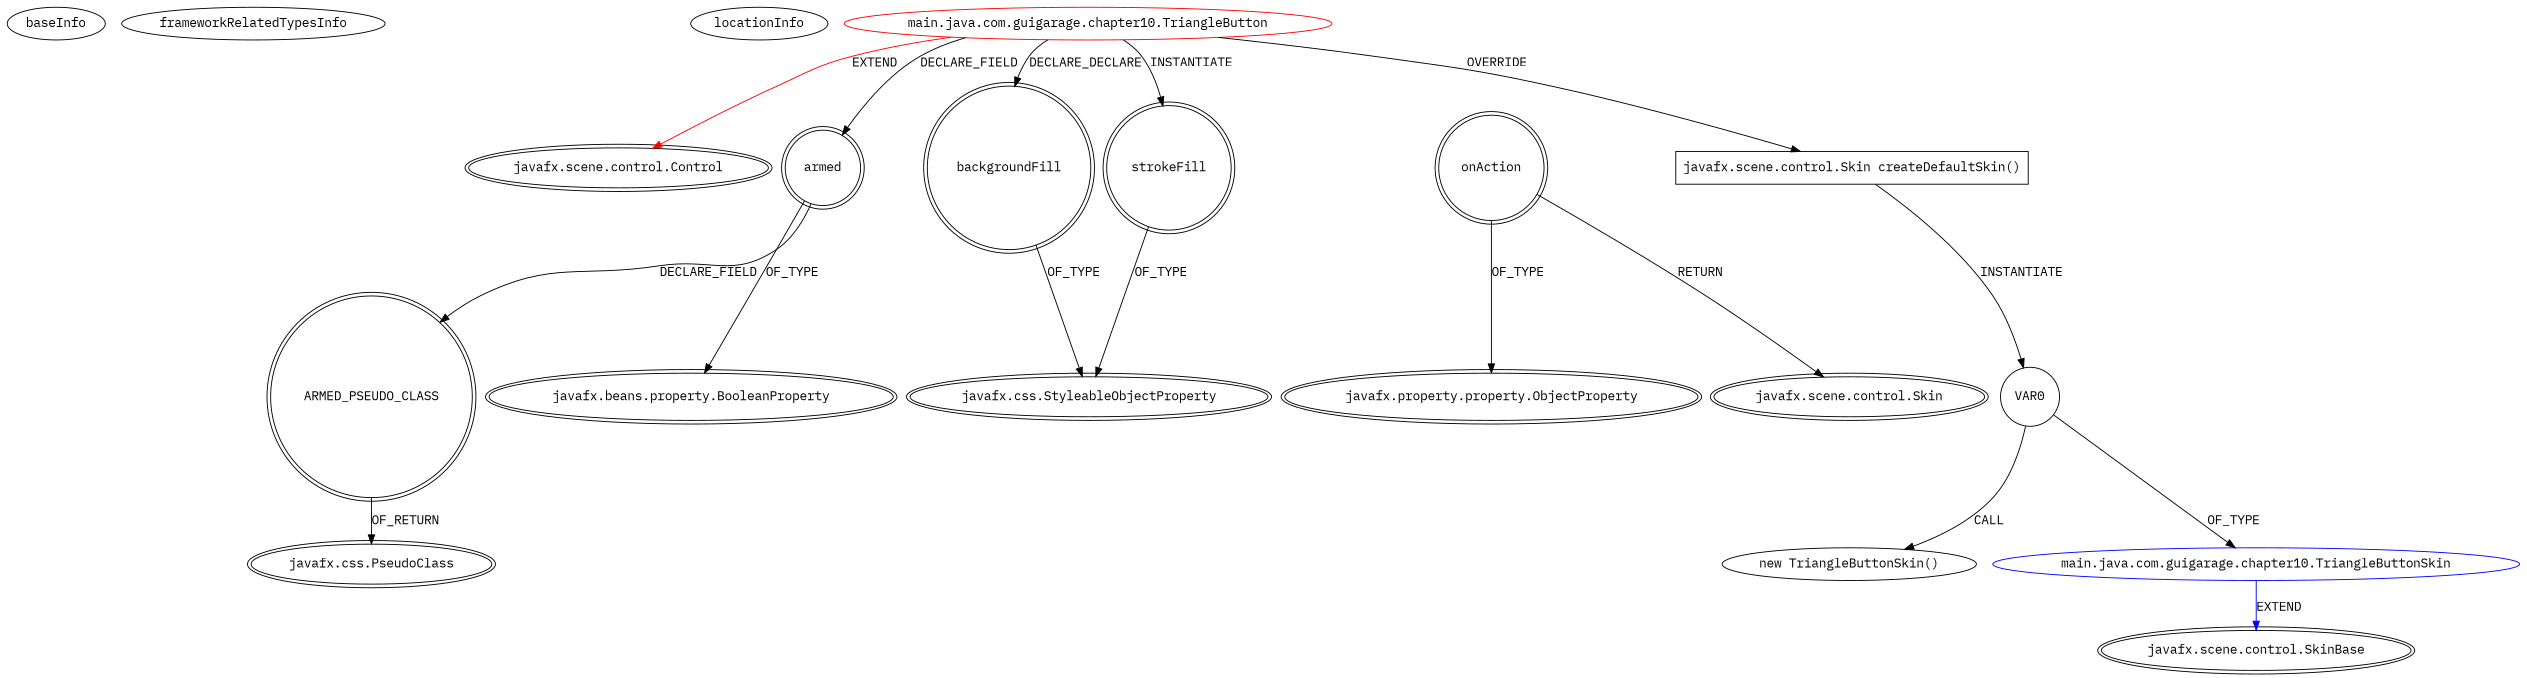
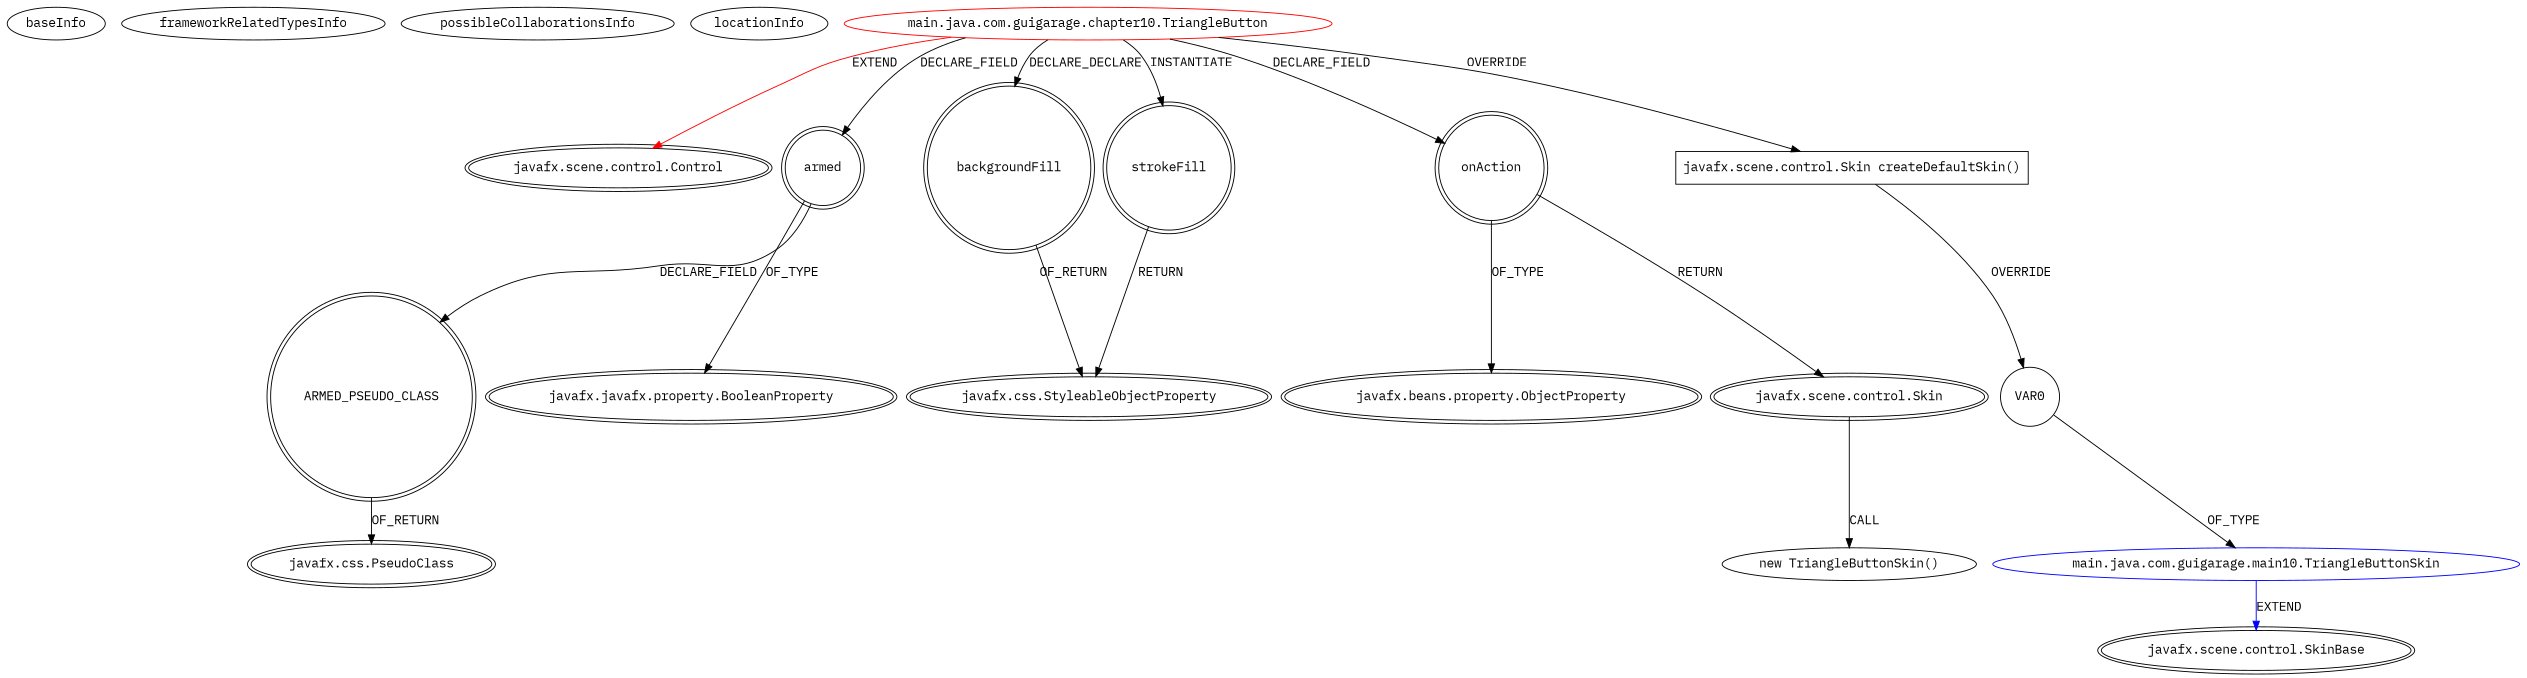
node "possibleCollaborationsInfo": added
edge "main.java.com.guigarage.chapter10.TriangleButton" -> "onAction": added, label "DECLARE_FIELD"
edge "backgroundFill" -> "javafx.css.StyleableObjectProperty": label "OF_TYPE" -> "OF_RETURN"
edge "strokeFill" -> "javafx.css.StyleableObjectProperty": label "OF_TYPE" -> "RETURN"
edge "javafx.scene.control.Skin createDefaultSkin()" -> "VAR0": label "INSTANTIATE" -> "OVERRIDE"
node "javafx.beans.property.BooleanProperty": label "javafx.beans.property.BooleanProperty" -> "javafx.javafx.property.BooleanProperty"
node "javafx.property.property.ObjectProperty": label "javafx.property.property.ObjectProperty" -> "javafx.beans.property.ObjectProperty"
edge "VAR0" -> "new TriangleButtonSkin()": now "javafx.scene.control.Skin" -> "new TriangleButtonSkin()"
node "main.java.com.guigarage.chapter10.TriangleButtonSkin": label "main.java.com.guigarage.chapter10.TriangleButtonSkin" -> "main.java.com.guigarage.main10.TriangleButtonSkin"
